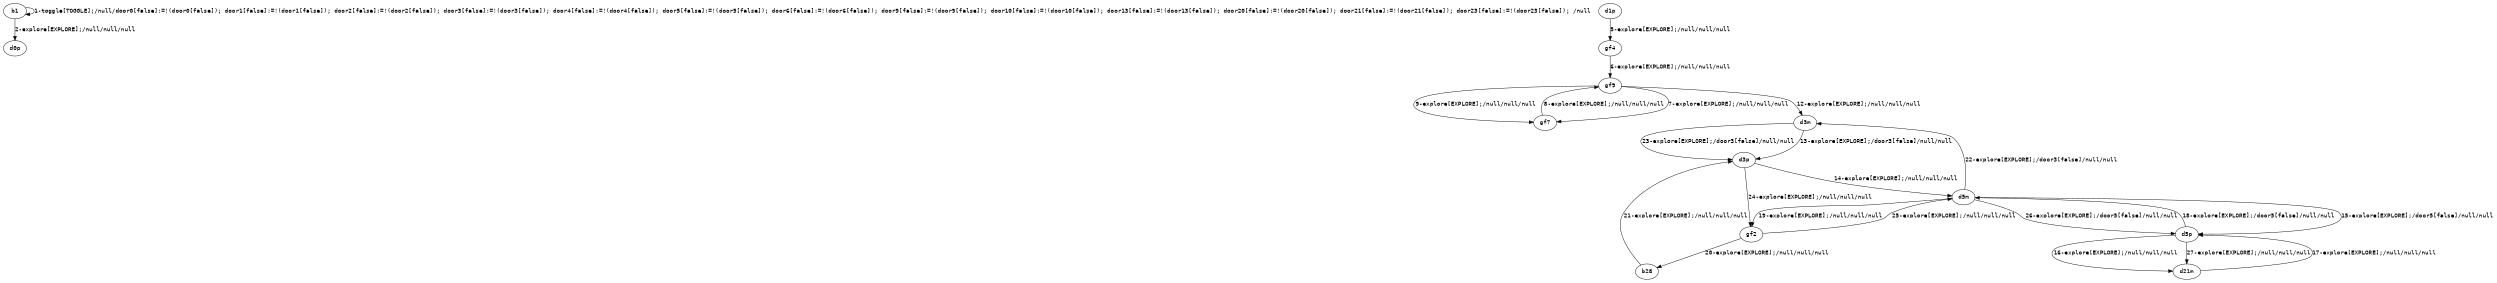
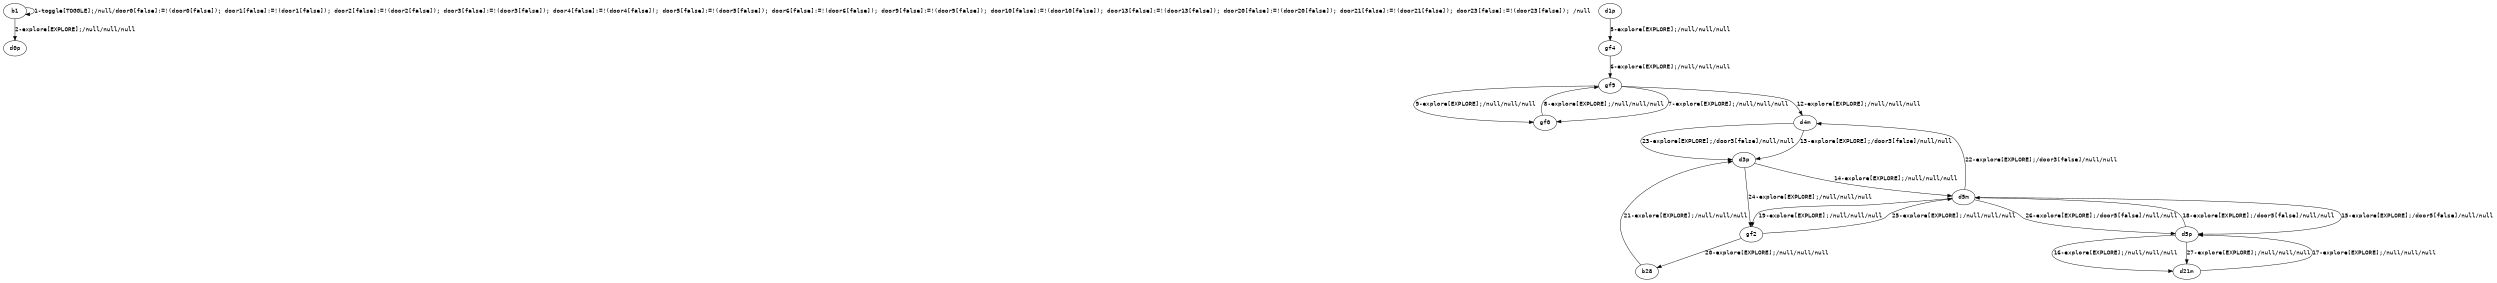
node "gf7": label "gf7" -> "gf0"
node "d3m": label "d3m" -> "d4m"
